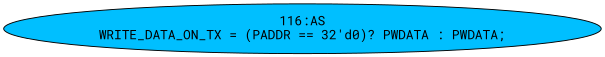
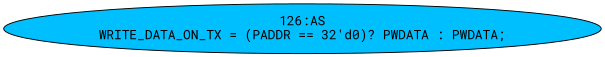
node "116:AS WRITE_DATA_ON_TX = (PADDR == 32'd0)? PWDATA : PWDATA;": label "116:AS WRITE_DATA_ON_TX = (PADDR == 32'd0)? PWDATA : PWDATA;" -> "126:AS WRITE_DATA_ON_TX = (PADDR == 32'd0)? PWDATA : PWDATA;"
